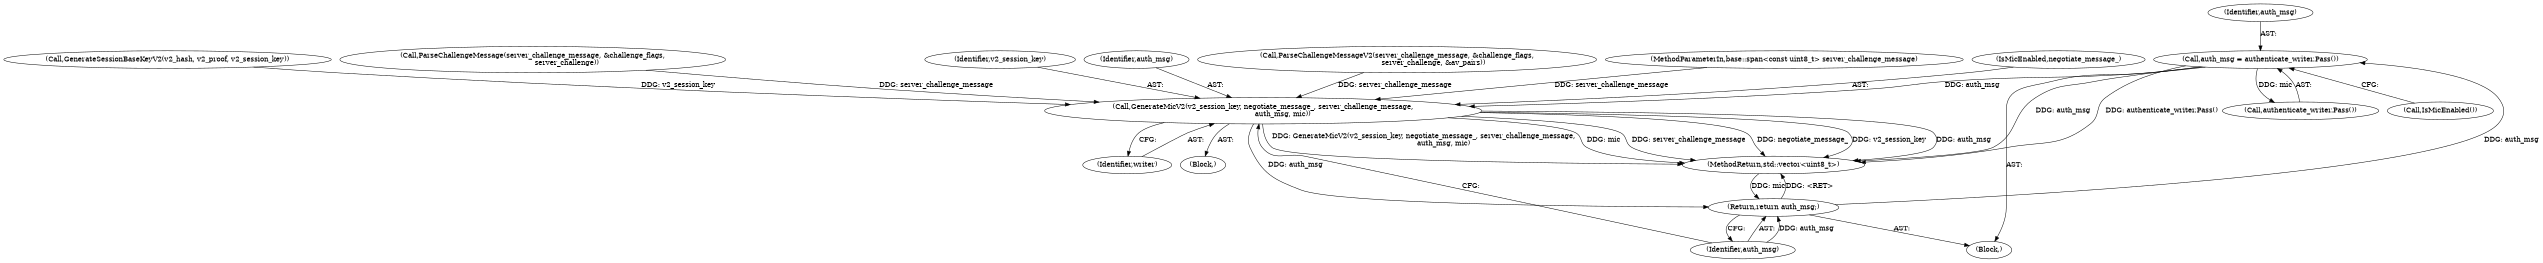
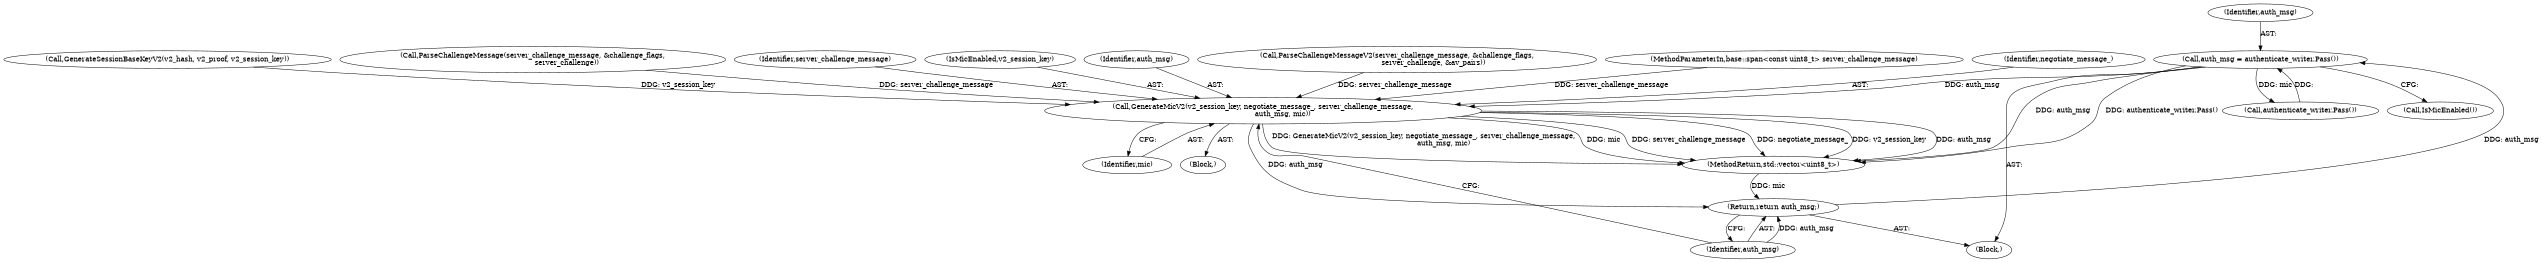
node "(Identifier,server_challenge_message)": added
node "(Identifier,v2_session_key)": label "(Identifier,v2_session_key)" -> "(IsMicEnabled,v2_session_key)"
node "(IsMicEnabled,negotiate_message_)": label "(IsMicEnabled,negotiate_message_)" -> "(Identifier,negotiate_message_)"
edge "(Call,authenticate_writer.Pass())" -> "(Call,auth_msg = authenticate_writer.Pass())": label "AST: " -> "DDG: "
edge "(Call,IsMicEnabled())" -> "(Call,auth_msg = authenticate_writer.Pass())": reversed
node "(Identifier,writer)": label "(Identifier,writer)" -> "(Identifier,mic)"
edge "(Return,return auth_msg;)" -> "(MethodReturn,std::vector<uint8_t>)": removed, label "DDG: <RET>"
